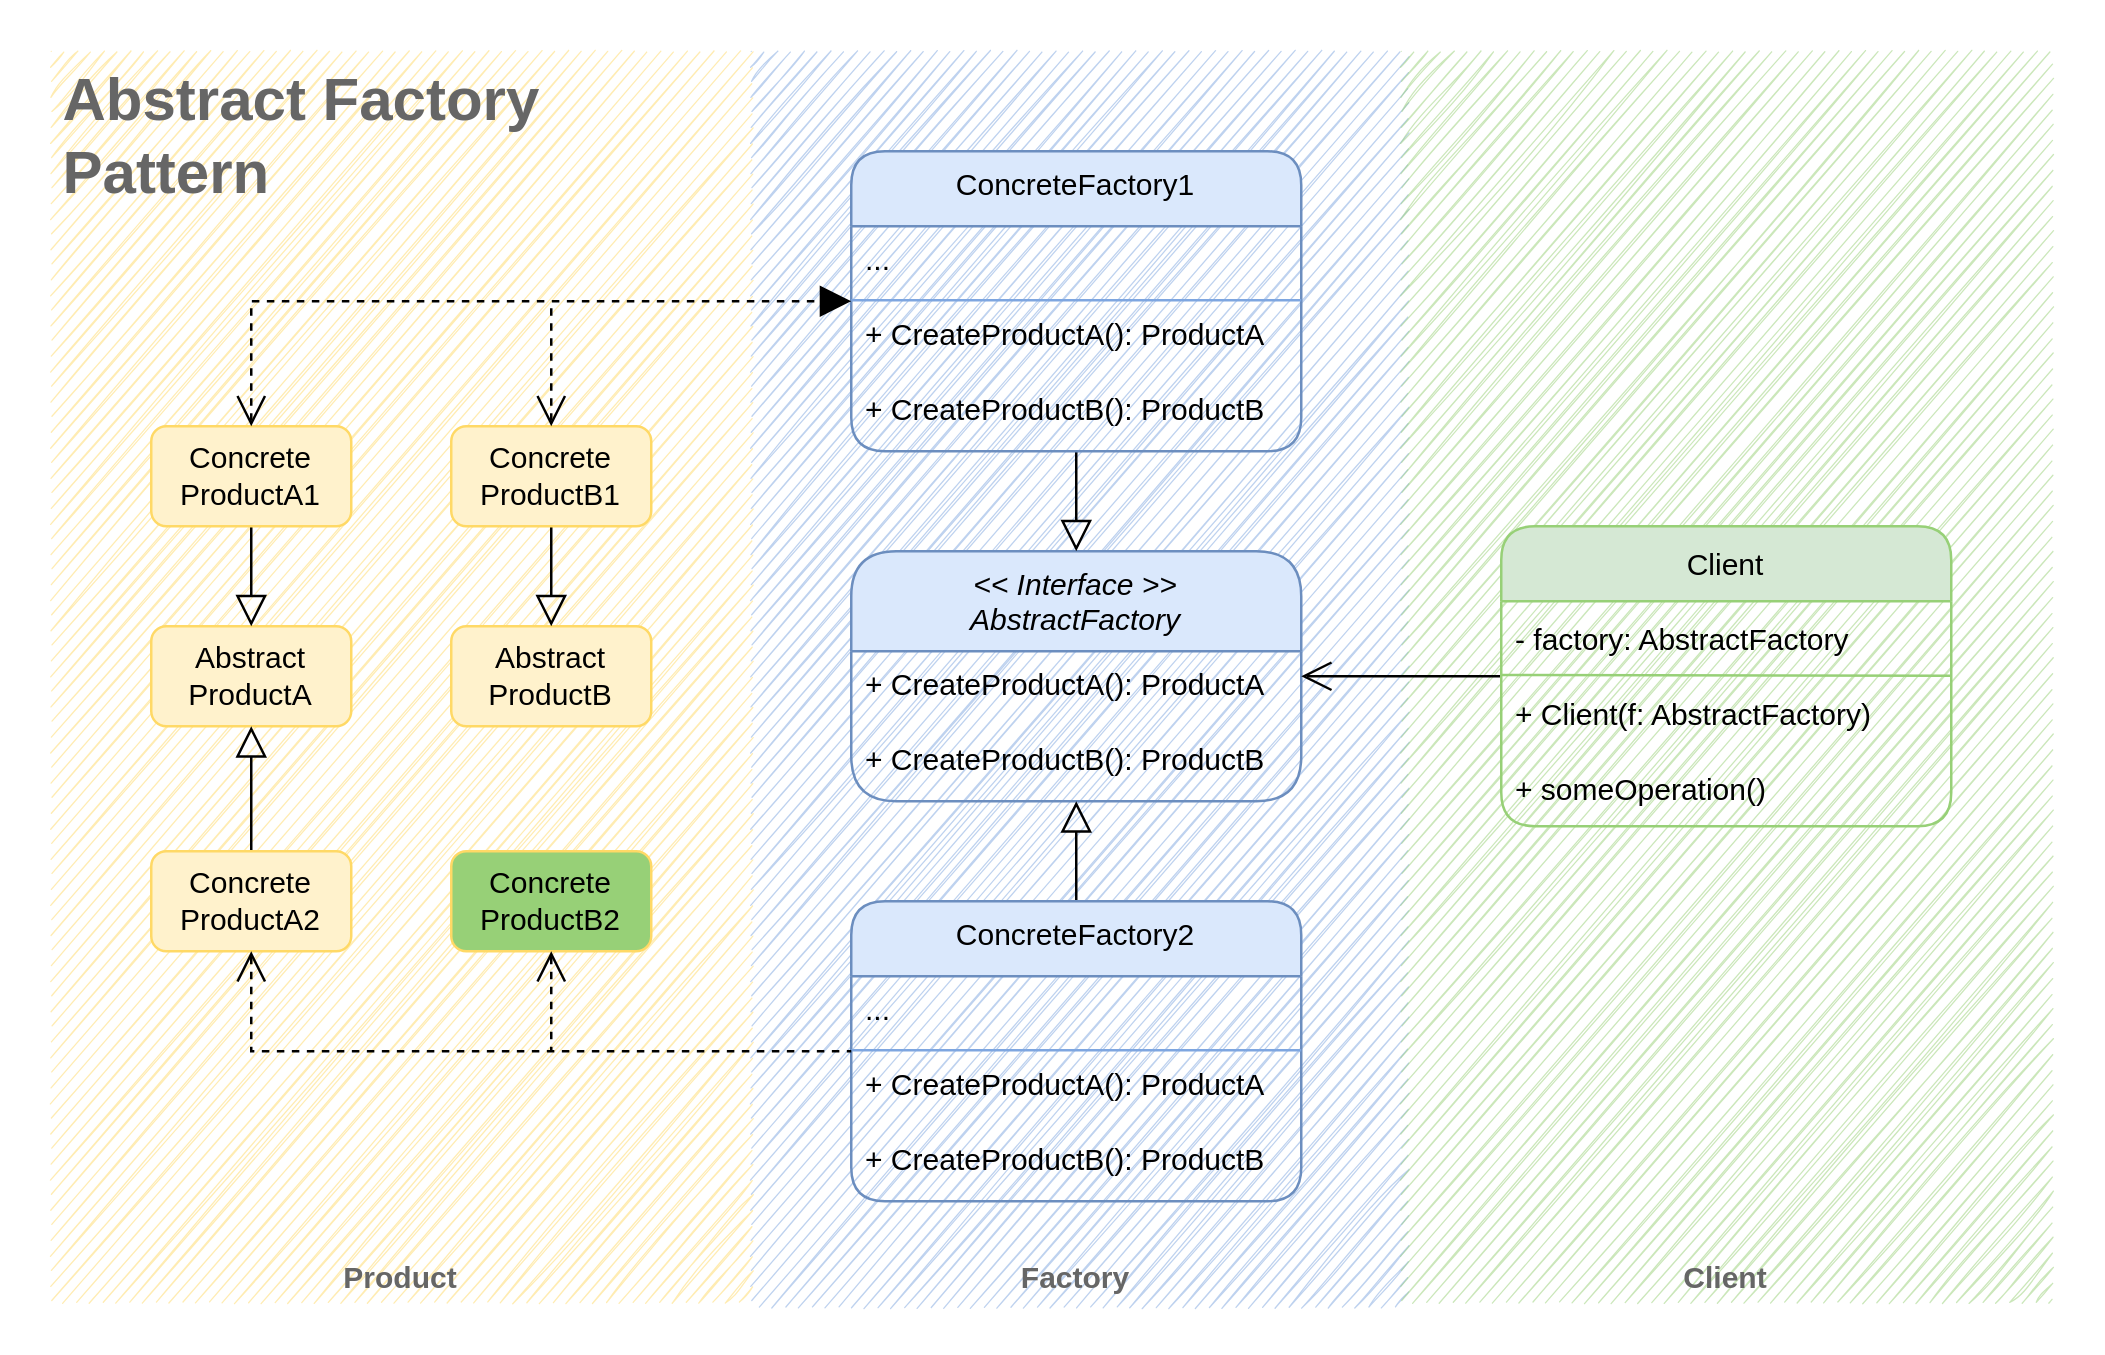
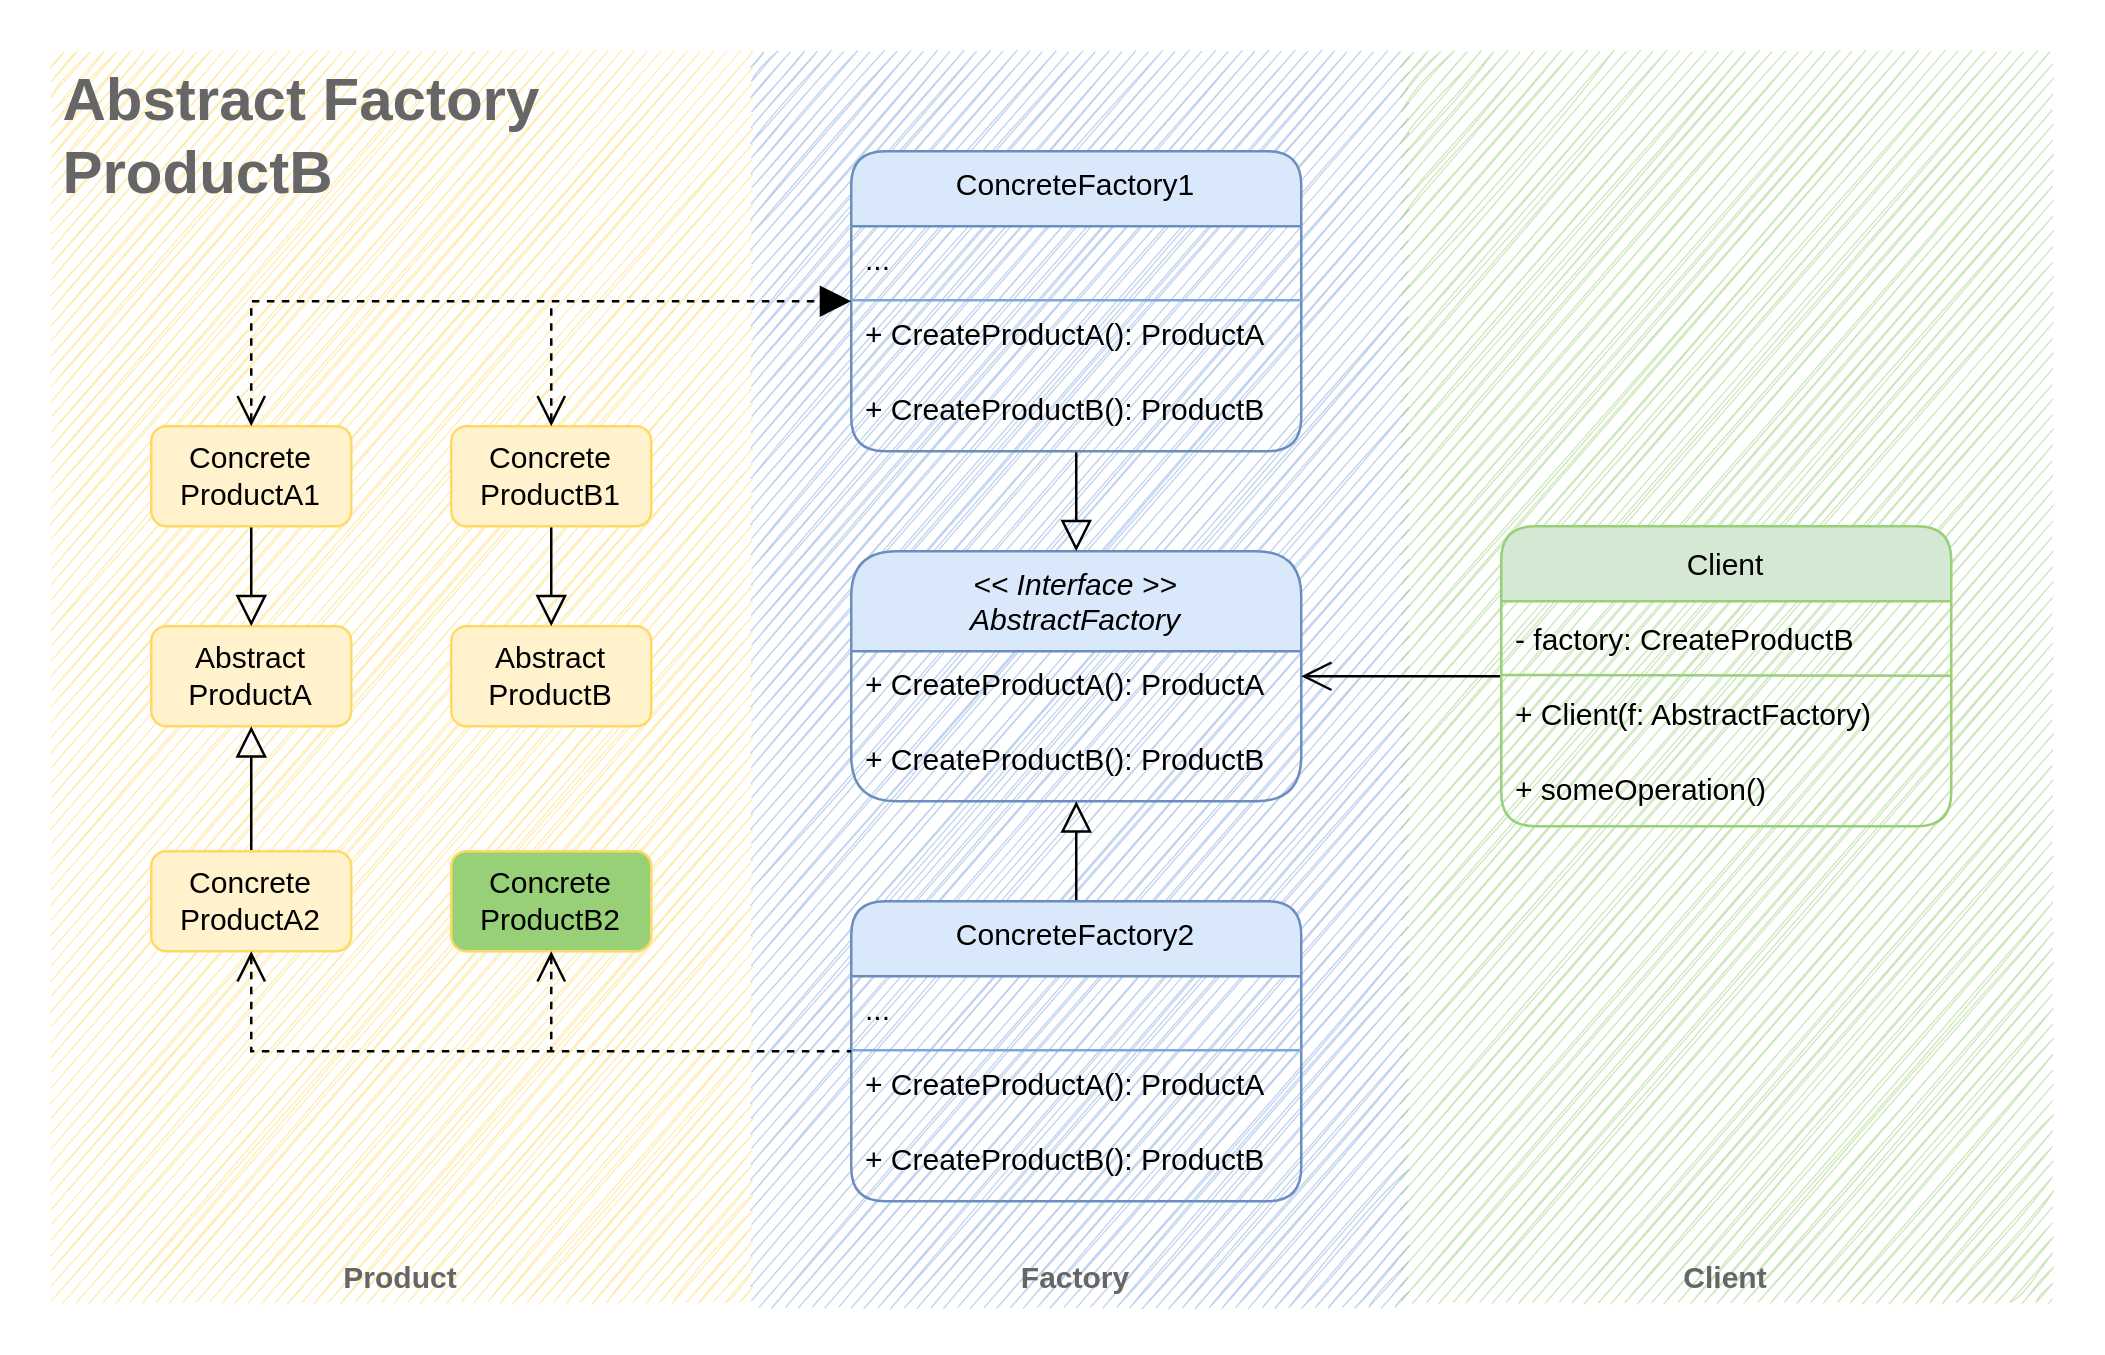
node "Abstract Factory Pattern": label "Abstract Factory Pattern" -> "Abstract Factory ProductB"
node "- factory: AbstractFactory": label "- factory: AbstractFactory" -> "- factory: CreateProductB"
